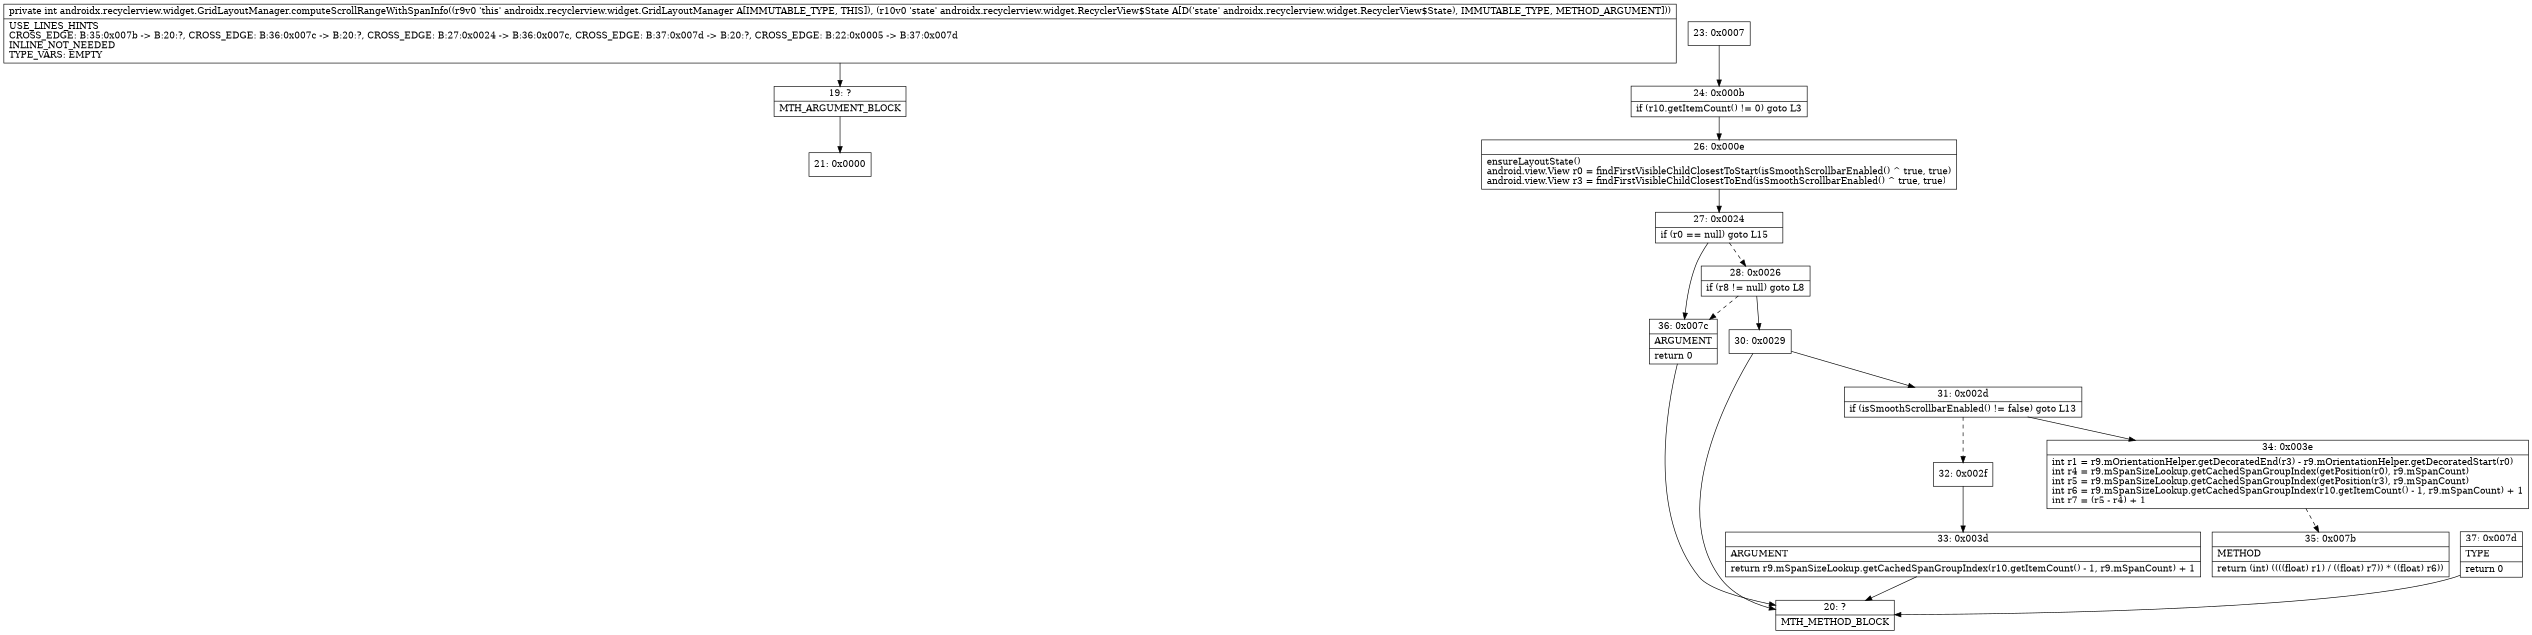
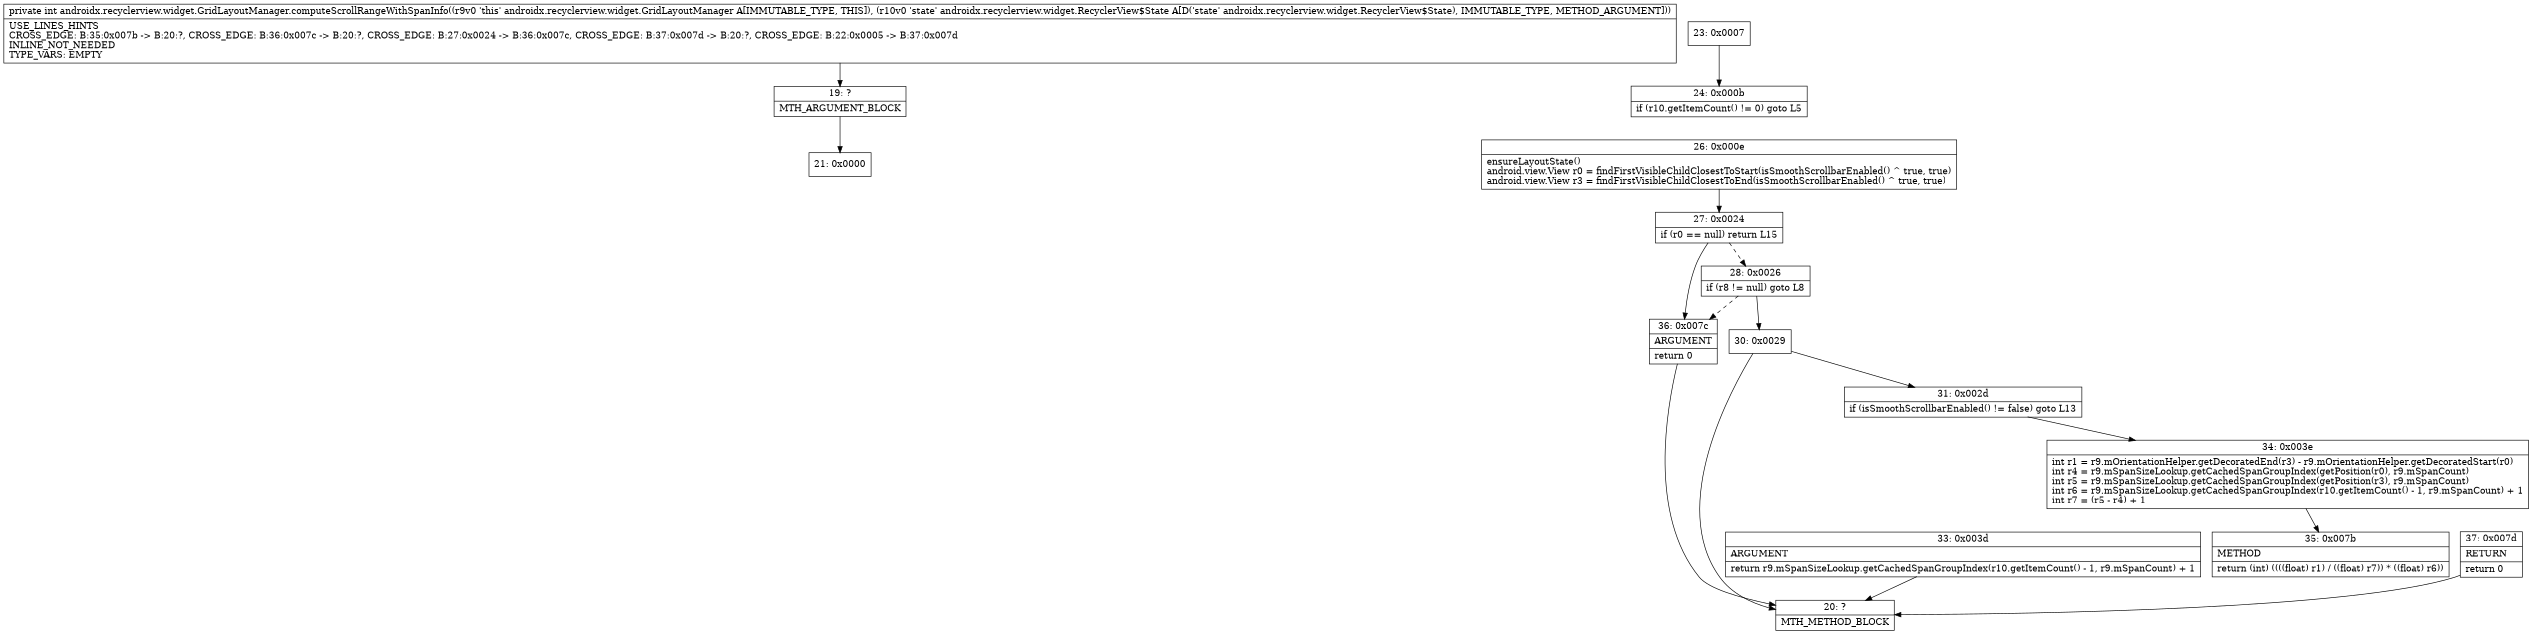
node "24: 0x000b": text "if (r10.getItemCount() != 0) goto L3" -> "if (r10.getItemCount() != 0) goto L5"
edge "24: 0x000b" -> "26: 0x000e": removed
node "27: 0x0024": text "if (r0 == null) goto L15" -> "if (r0 == null) return L15"
node "32: 0x002f": removed
edge "34: 0x003e" -> "35: 0x007b": style dashed -> solid
node "37: 0x007d": text "TYPE" -> "RETURN"
